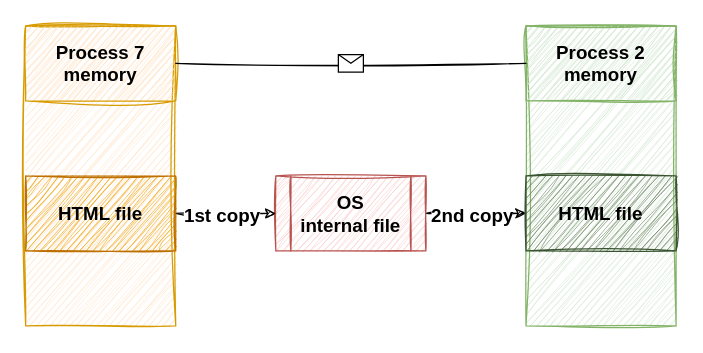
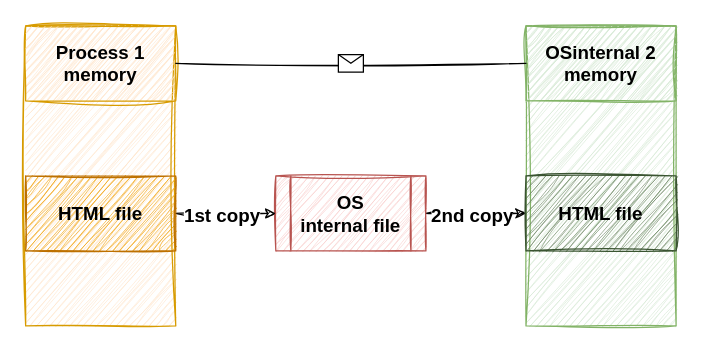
node "Process 7memory": label "Process 7memory" -> "Process 1memory"
node "Process 2memory": label "Process 2memory" -> "OSinternal 2memory"
